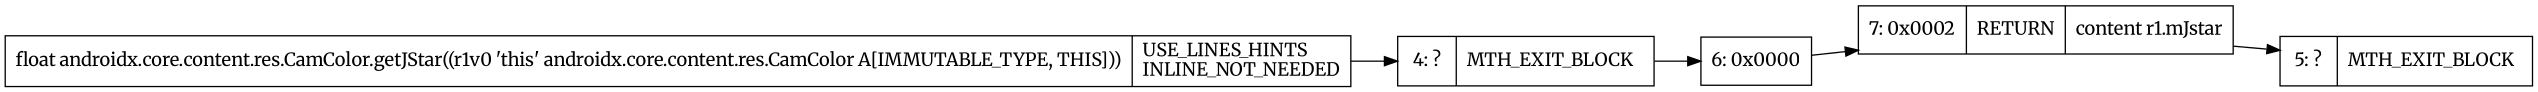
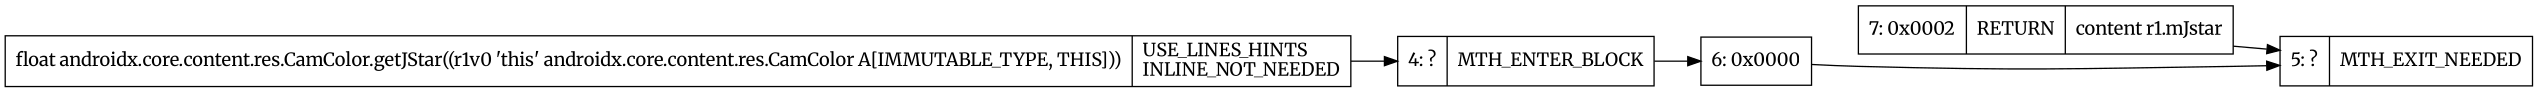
edge "6: 0x0000" -> "7: 0x0002": now "6: 0x0000" -> "5: ?"
node "4: ?": text "MTH_EXIT_BLOCK" -> "MTH_ENTER_BLOCK"
node "5: ?": text "MTH_EXIT_BLOCK" -> "MTH_EXIT_NEEDED"
